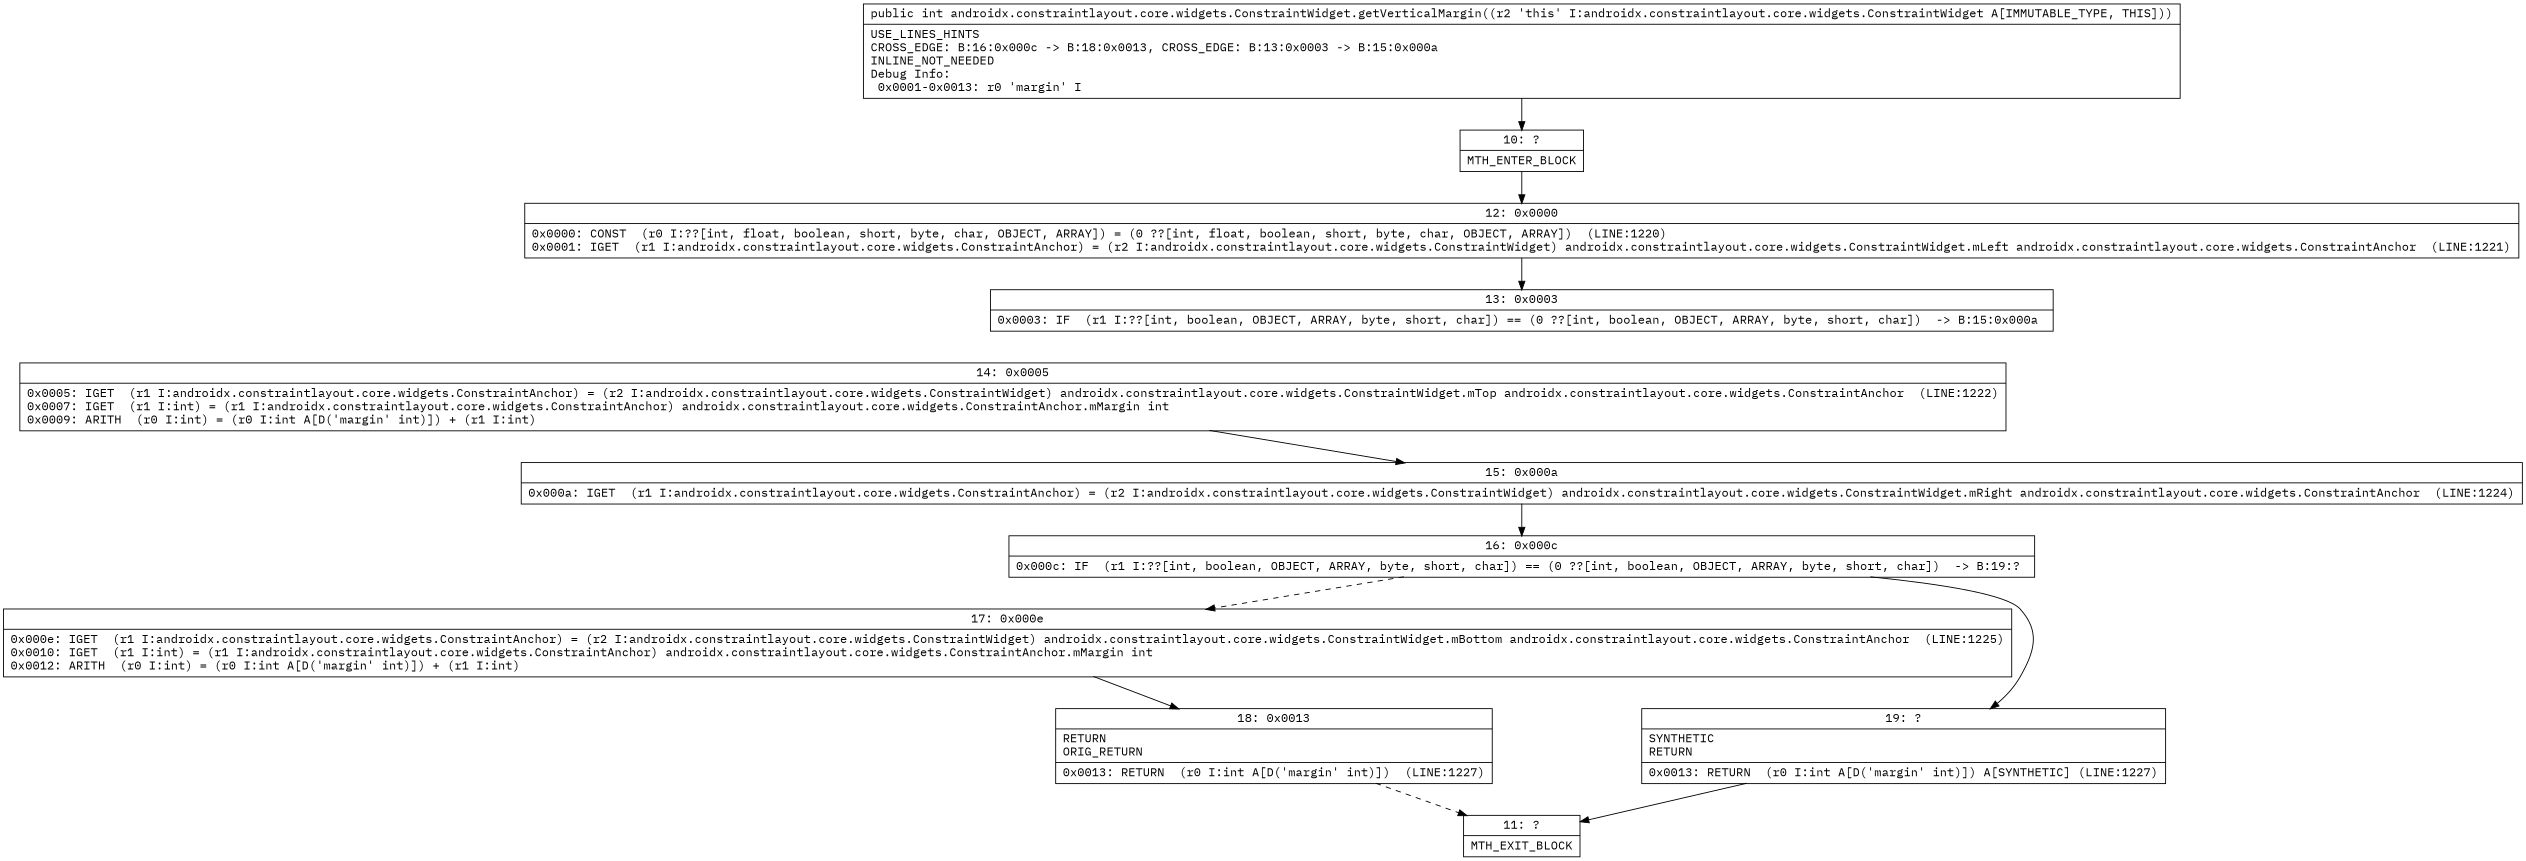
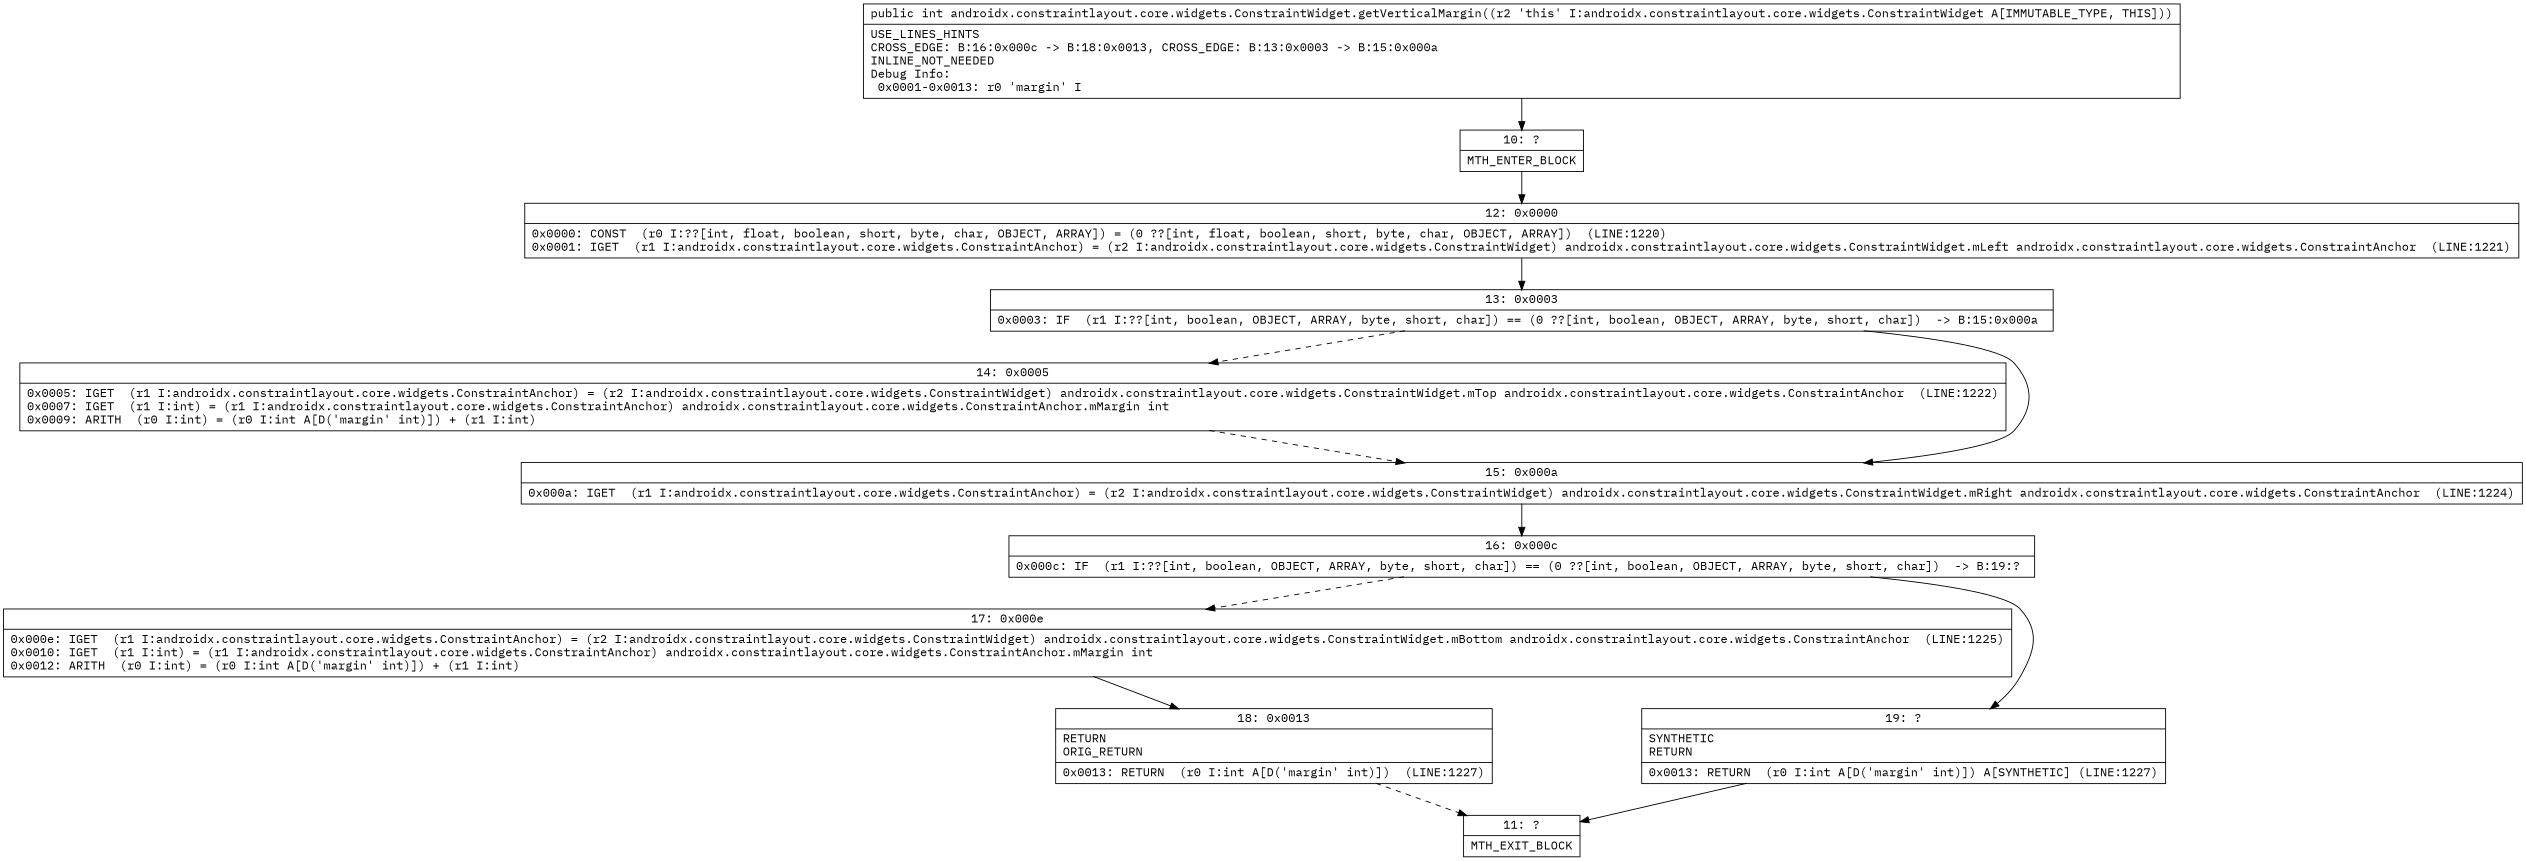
edge "13: 0x0003" -> "14: 0x0005": added
edge "13: 0x0003" -> "15: 0x000a": added
edge "14: 0x0005" -> "15: 0x000a": style solid -> dashed
